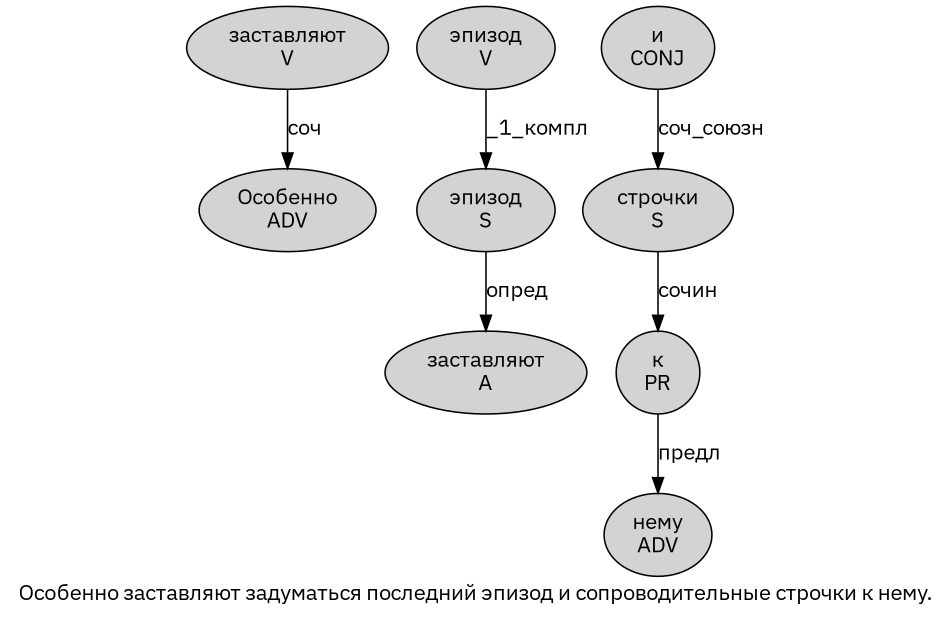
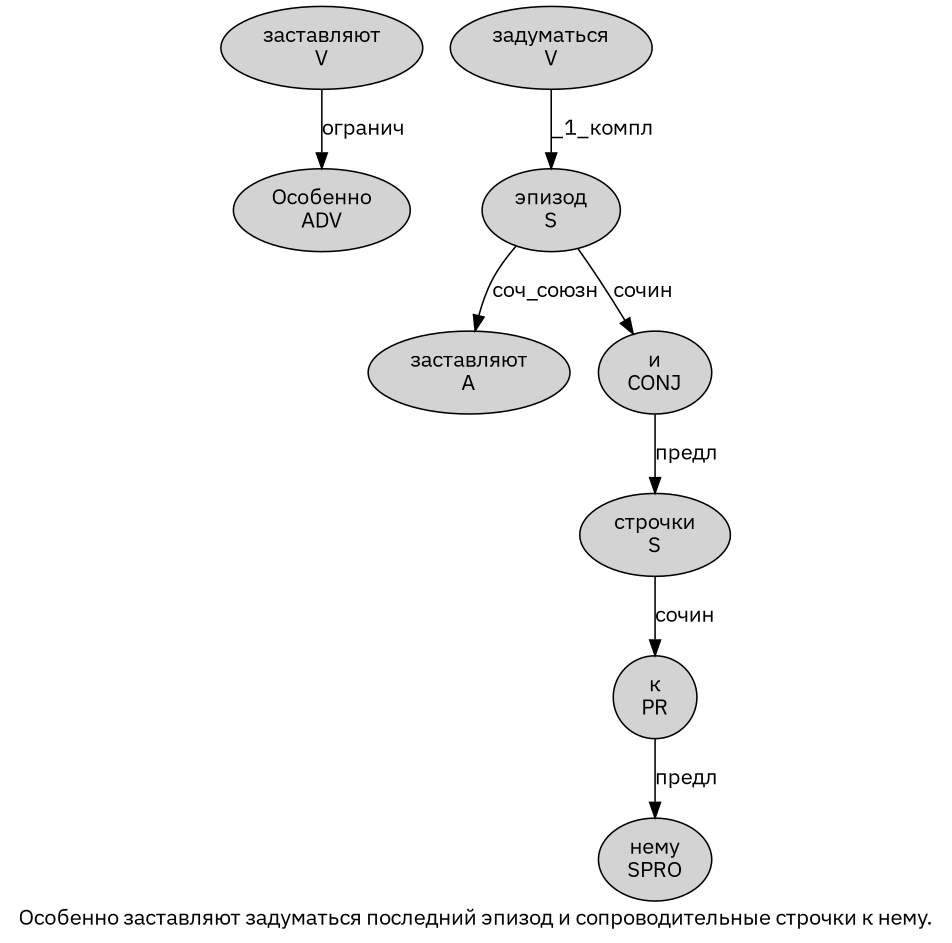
node "эпизод V": label "эпизод V" -> "задуматься V"
edge "заставляют V" -> "Особенно ADV": label "соч" -> "огранич"
edge "и CONJ" -> "строчки S": label "соч_союзн" -> "предл"
edge "эпизод S" -> "и CONJ": added, label "сочин"
edge "эпизод S" -> "заставляют A": label "опред" -> "соч_союзн"
node "нему ADV": label "нему ADV" -> "нему SPRO"
